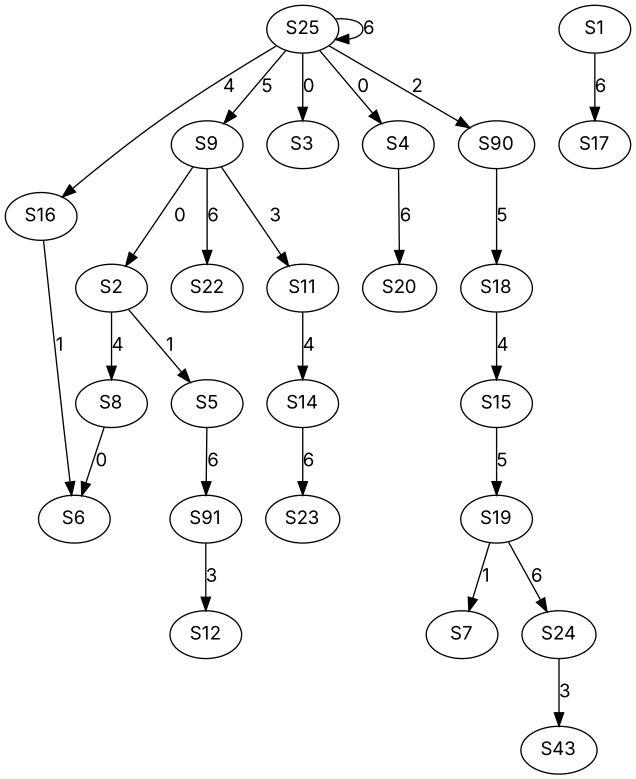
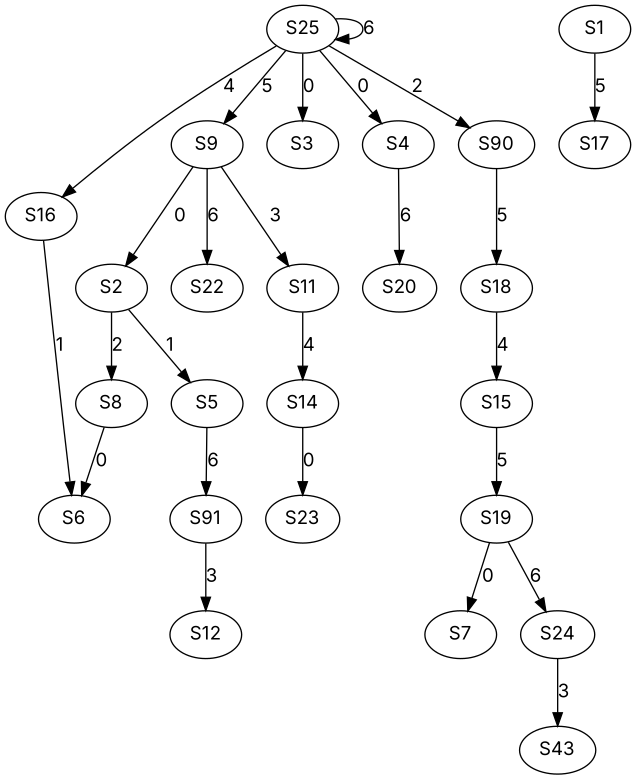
edge "S1" -> "S17": label "6" -> "5"
edge "S2" -> "S8": label "4" -> "2"
edge "S14" -> "S23": label "6" -> "0"
edge "S19" -> "S7": label "1" -> "0"
